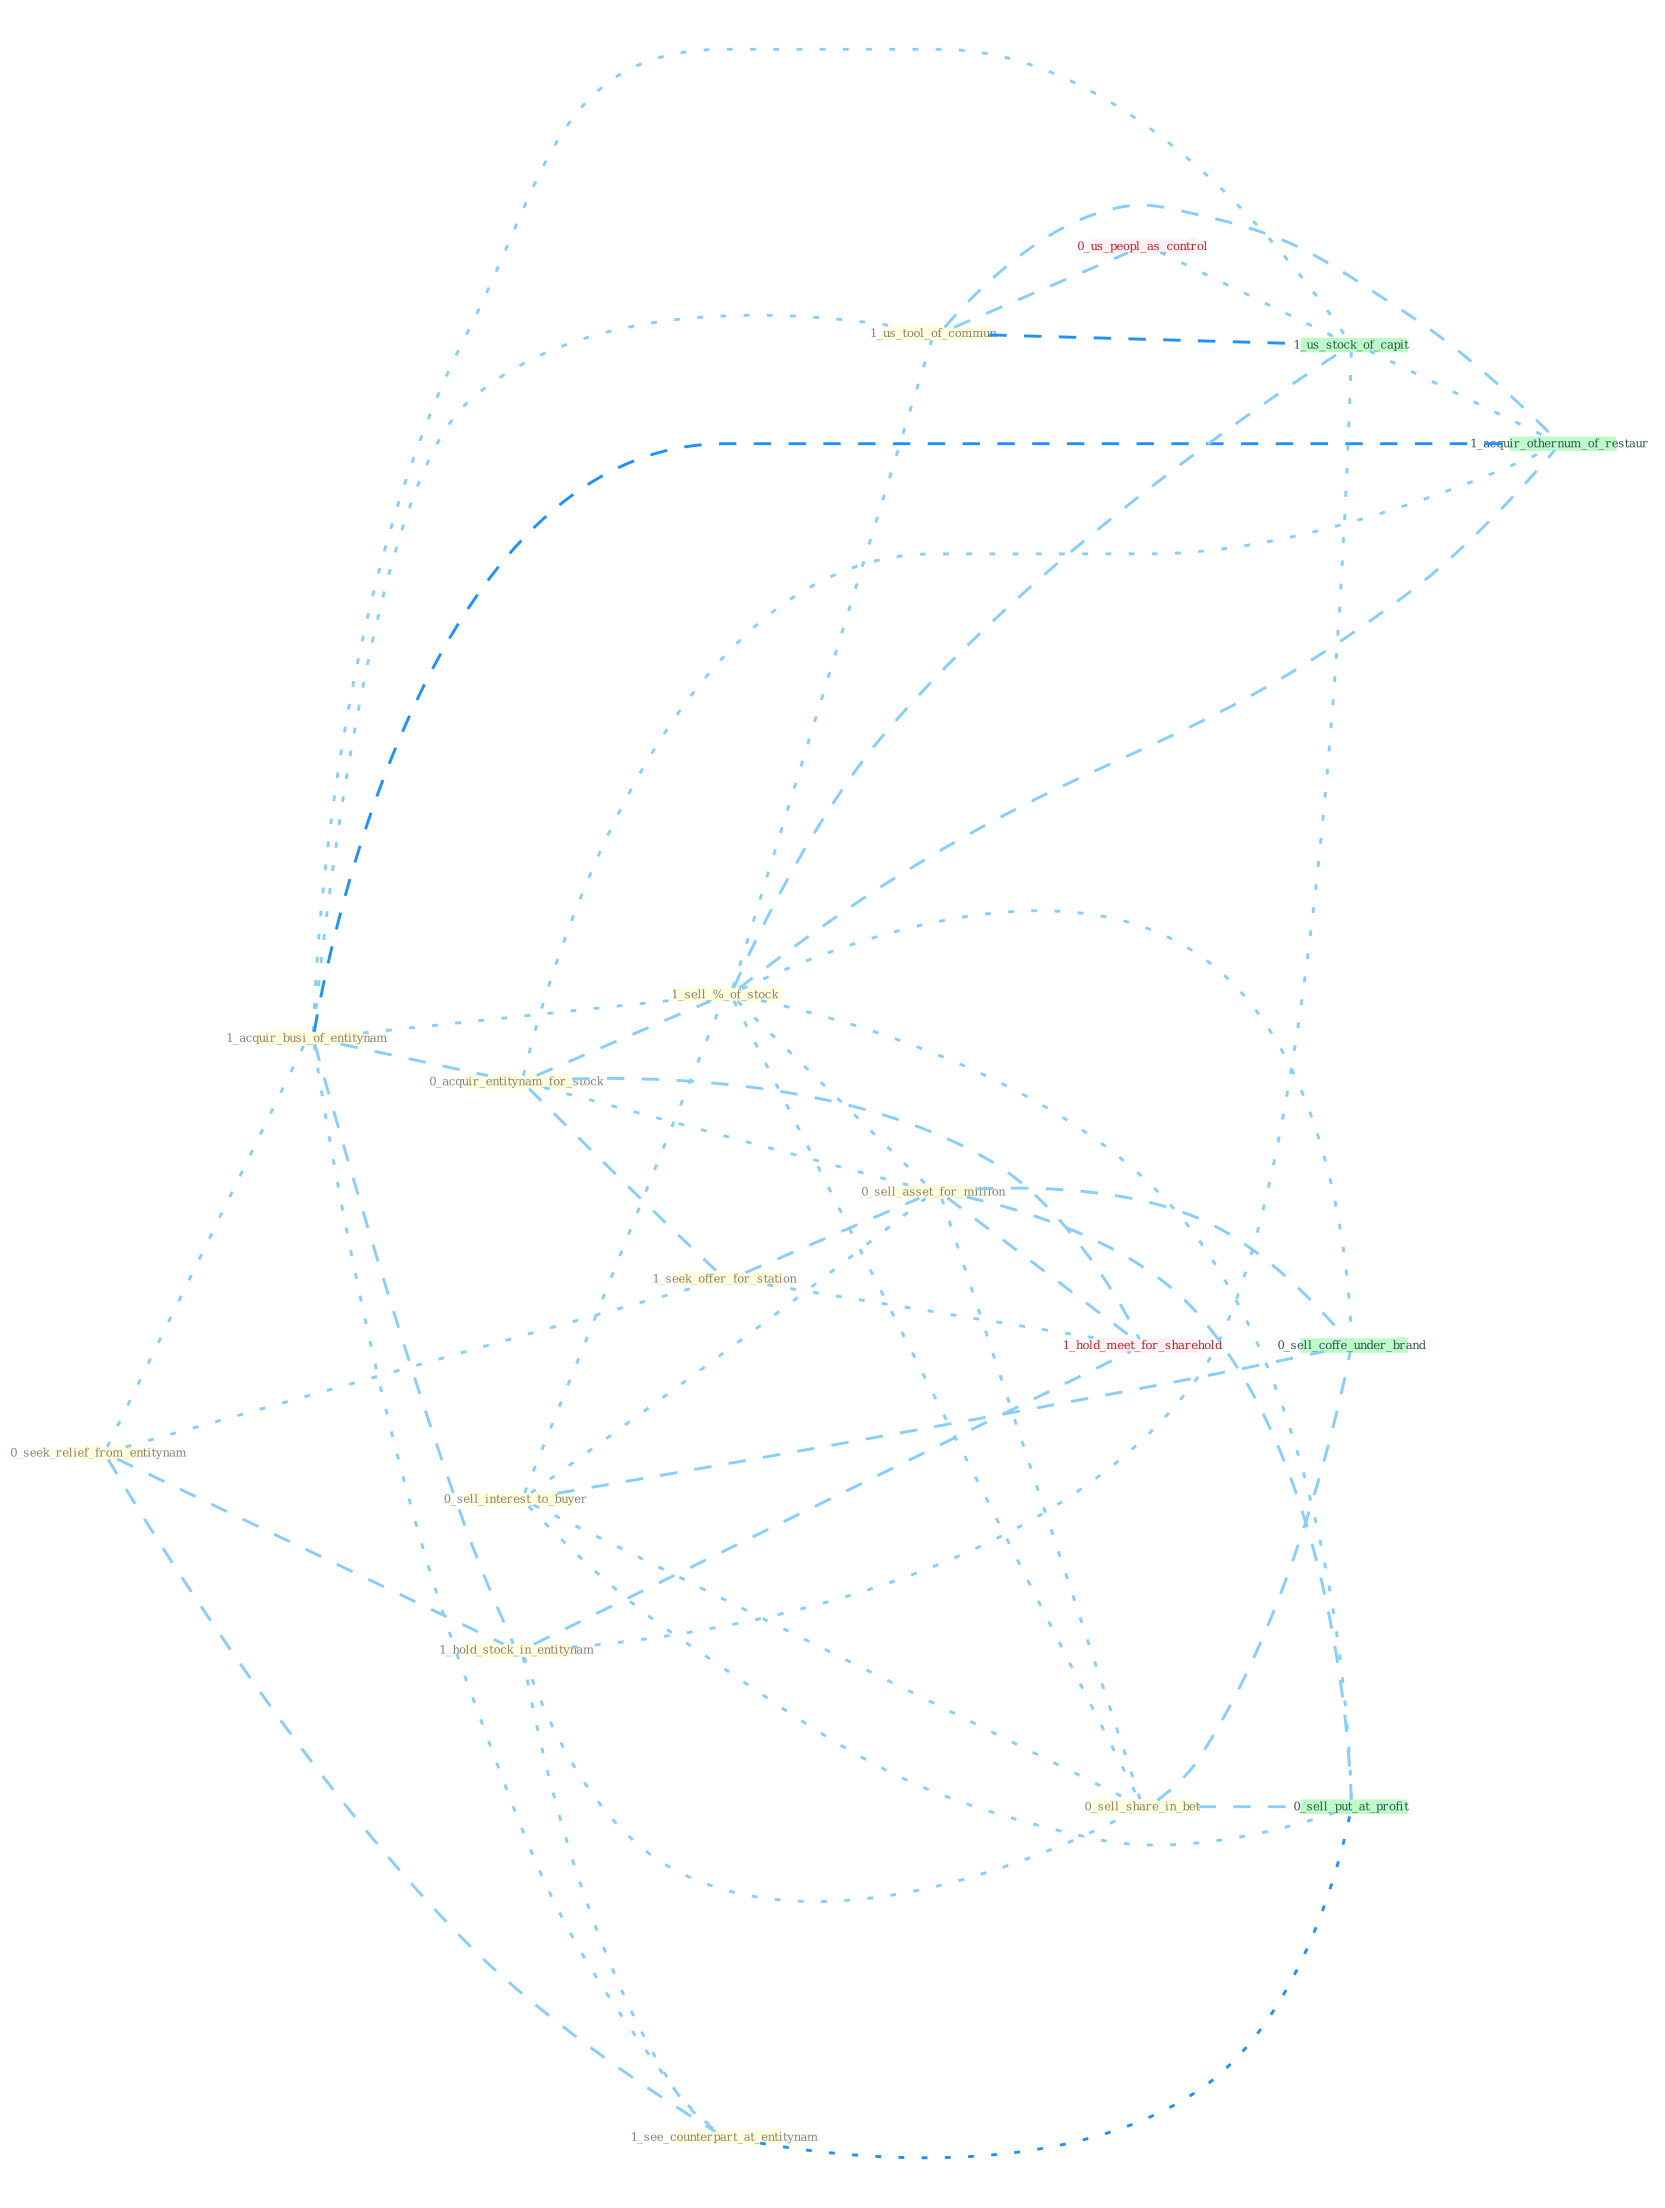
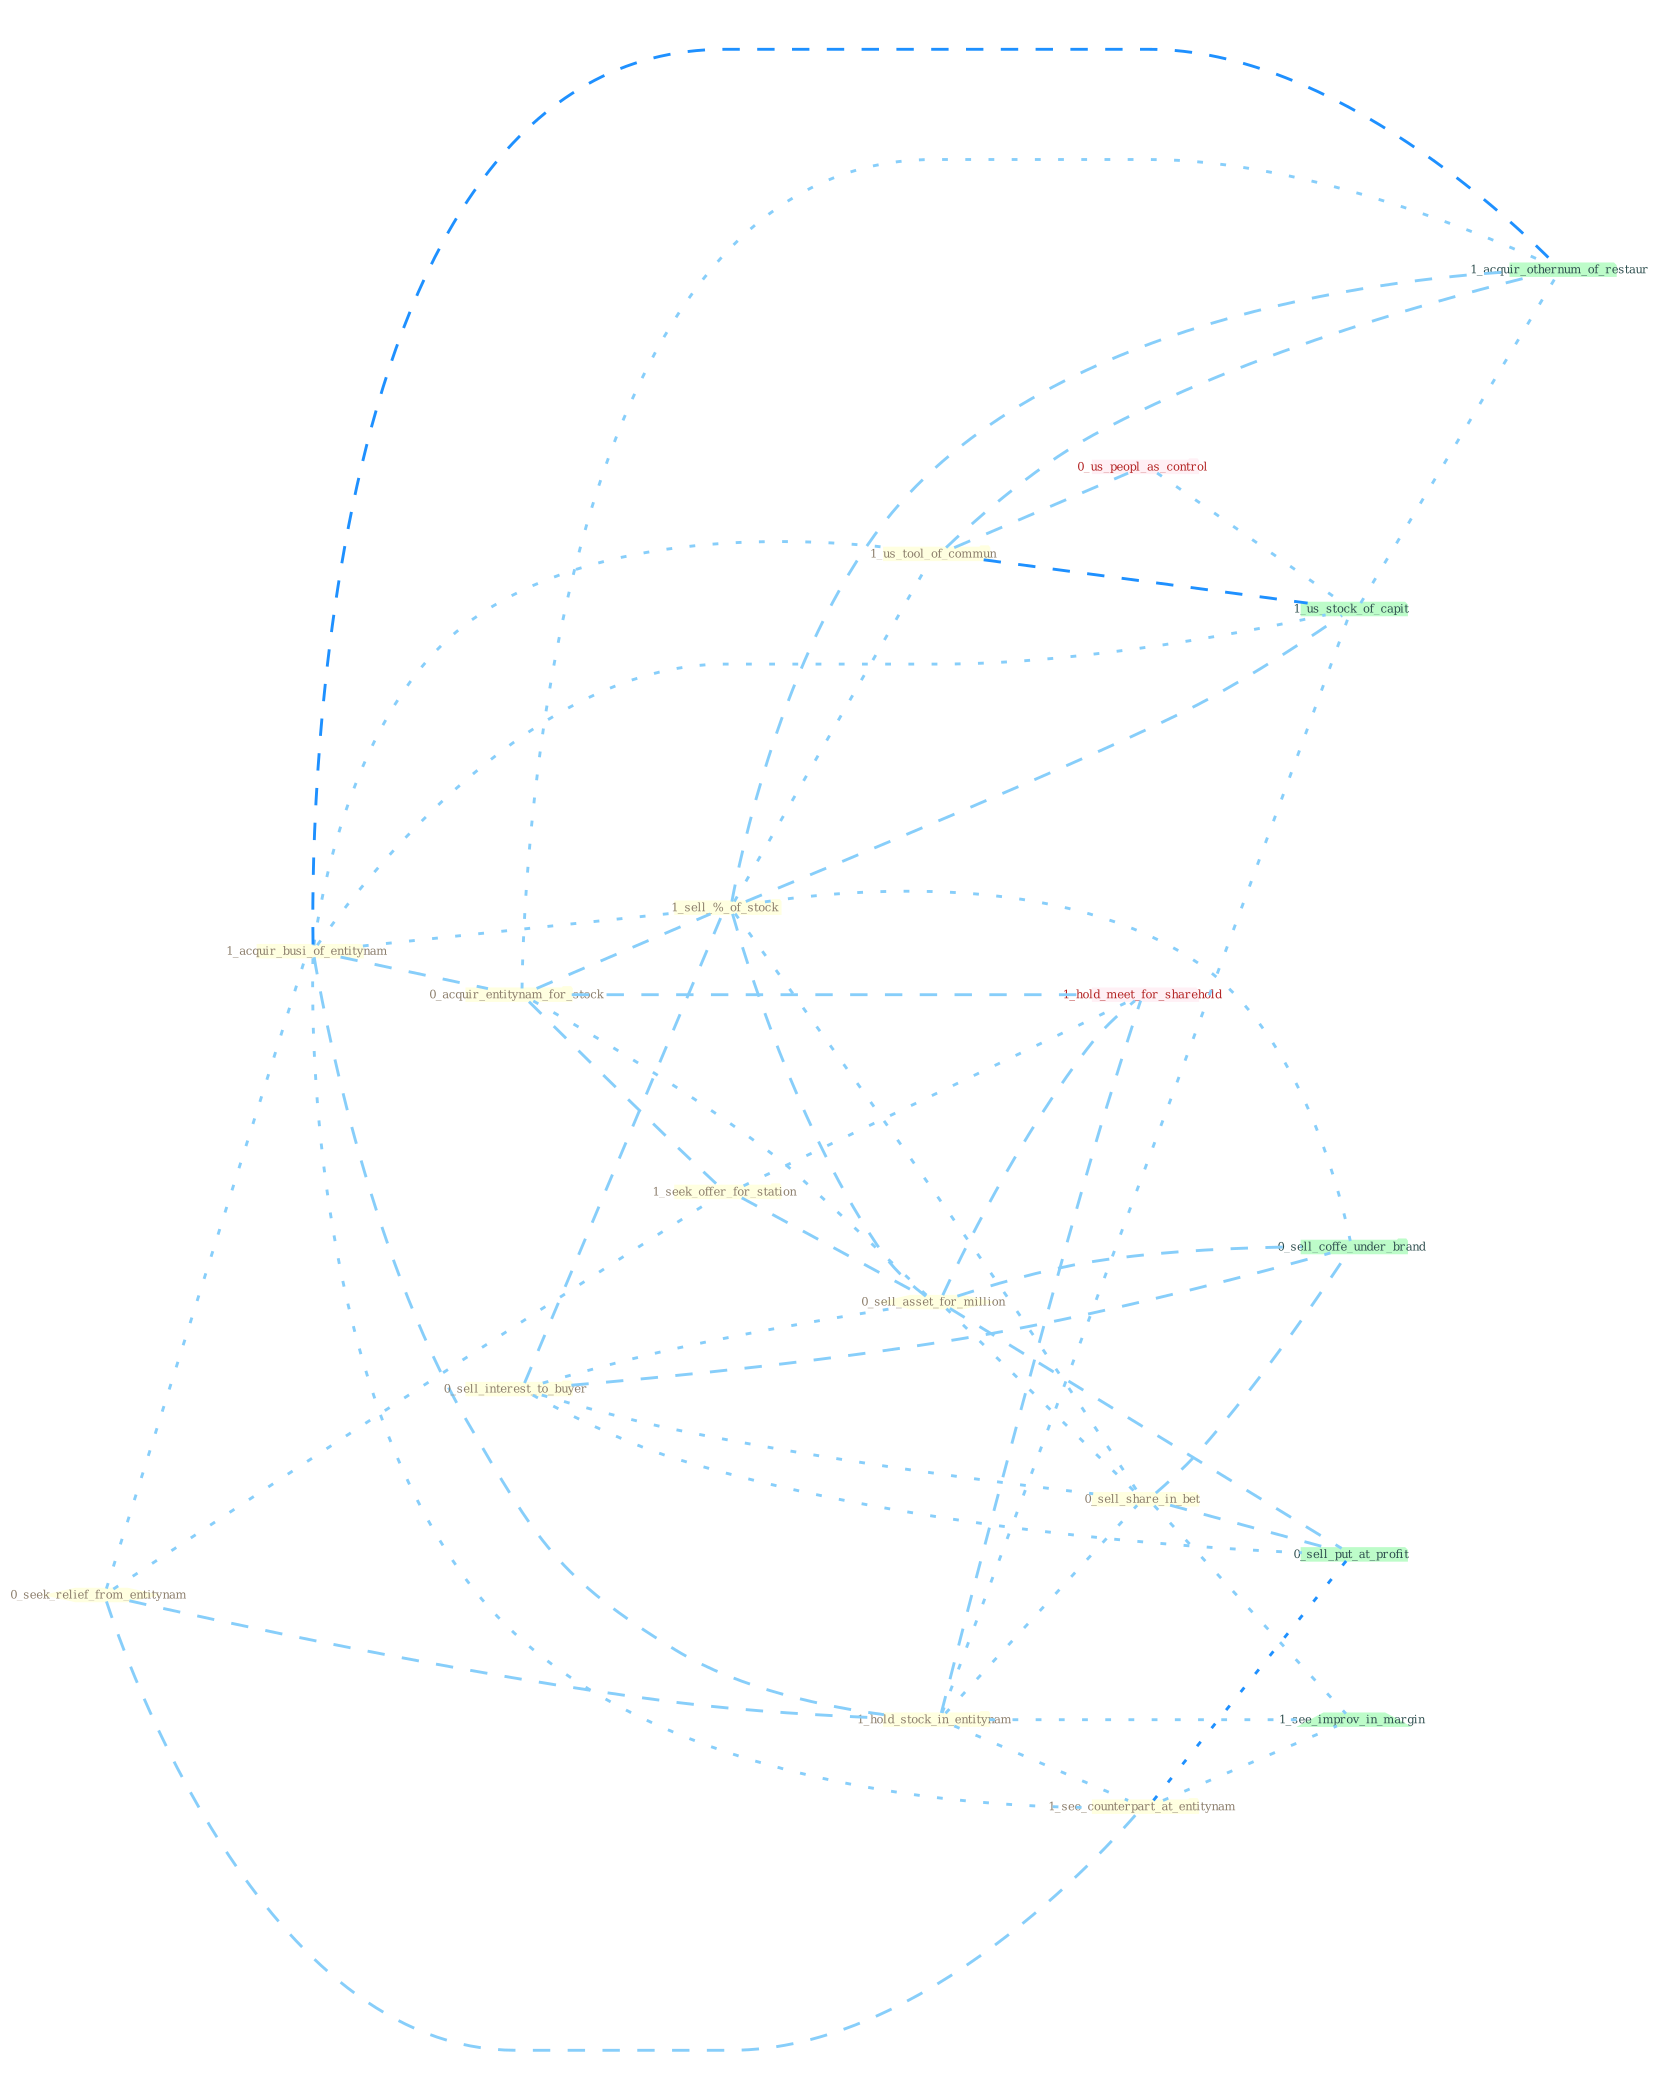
edge "1_sell_%_of_stock" -- "0_sell_asset_for_million": style dotted -> dashed
edge "1_sell_%_of_stock" -- "0_sell_interest_to_buyer": style dotted -> dashed
edge "1_sell_%_of_stock" -- "0_sell_put_at_profit": removed
node "1_see_improv_in_margin": added
